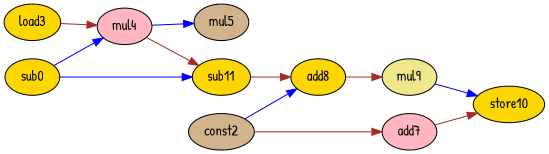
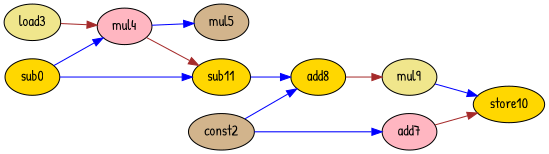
node "load3": fillcolor gold -> khaki
edge "sub11" -> "add8": color brown -> blue
edge "const2" -> "add7": color brown -> blue
